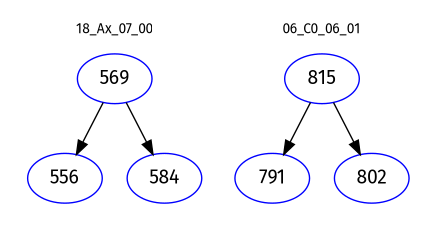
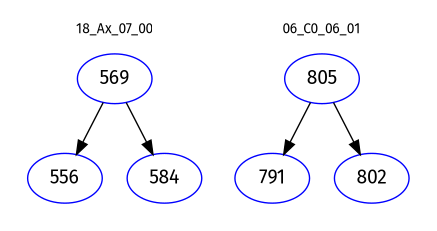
node "815": label "815" -> "805"
